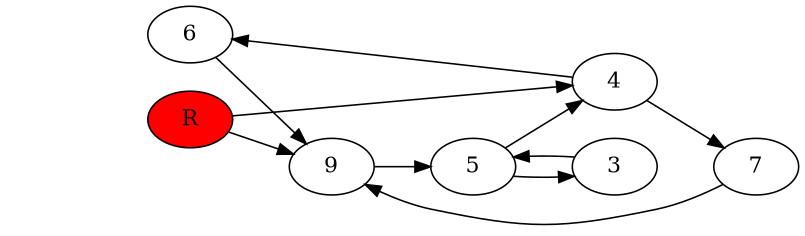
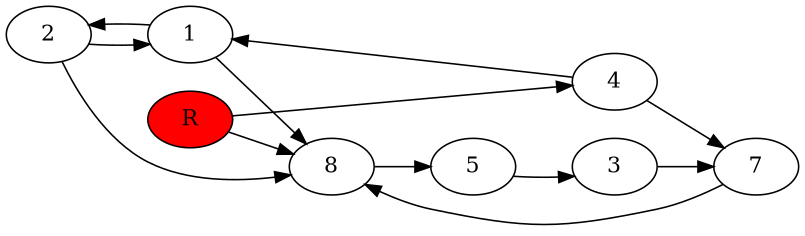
node "2": added
node "6": label "6" -> "1"
edge "5" -> "4": removed
edge "3" -> "5": now "3" -> "7"
node "9": label "9" -> "8"
